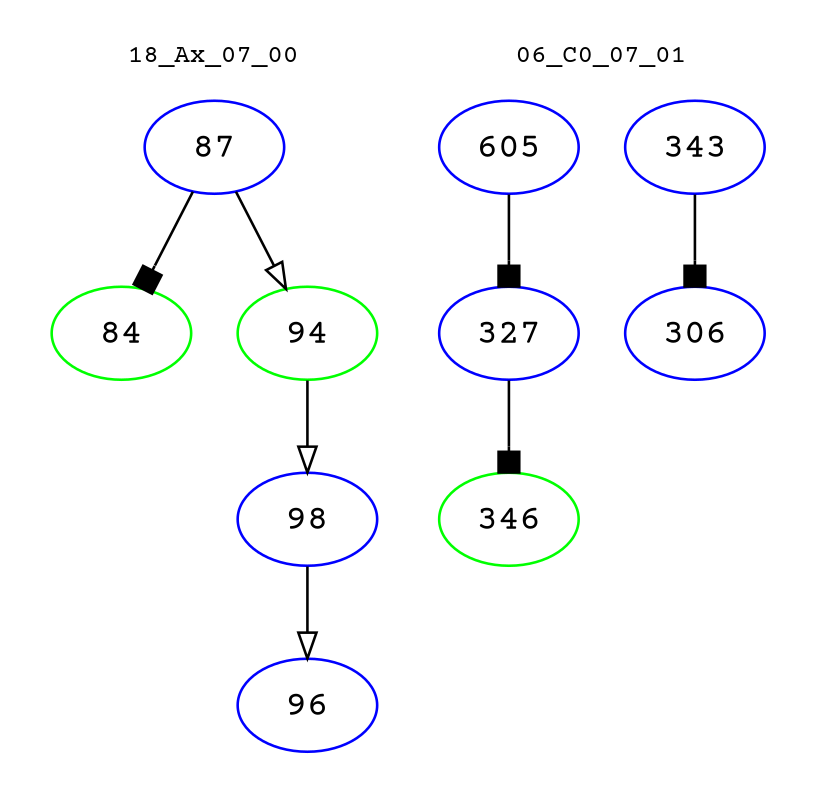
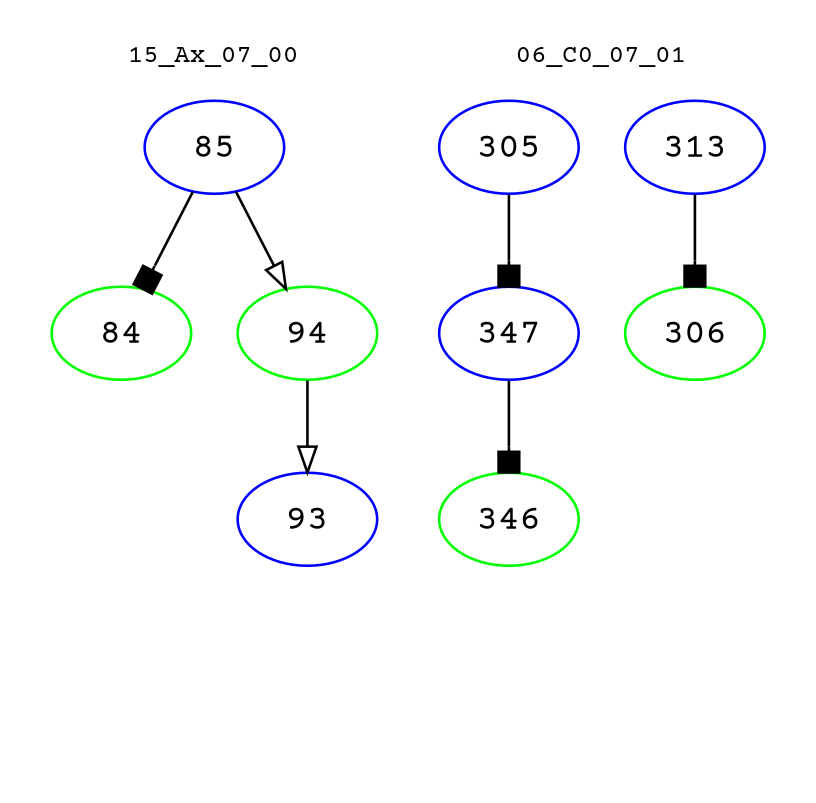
cluster "18_Ax_07_00": label "18_Ax_07_00" -> "15_Ax_07_00"
node "87": label "87" -> "85"
node "605": label "605" -> "305"
node "343": label "343" -> "313"
node "327": label "327" -> "347"
node "306": color blue -> green
node "98": label "98" -> "93"
node "96": removed
